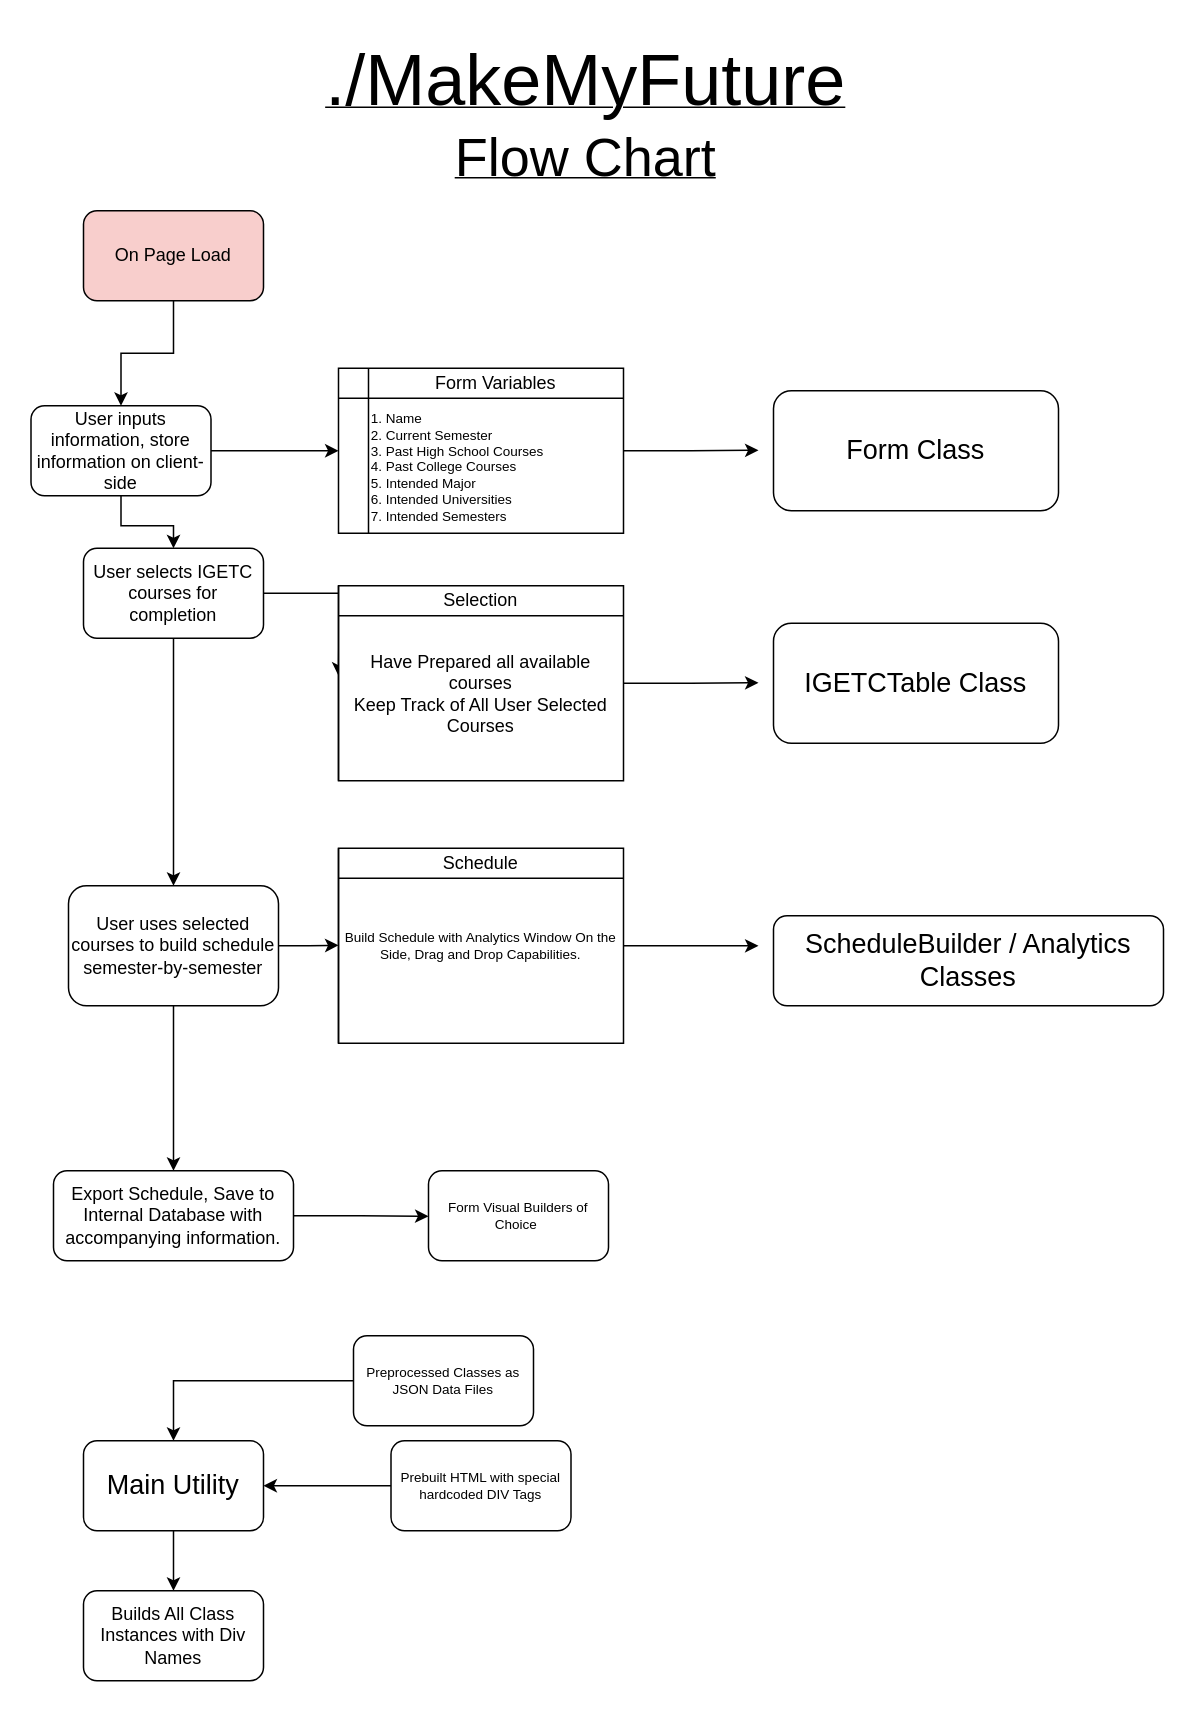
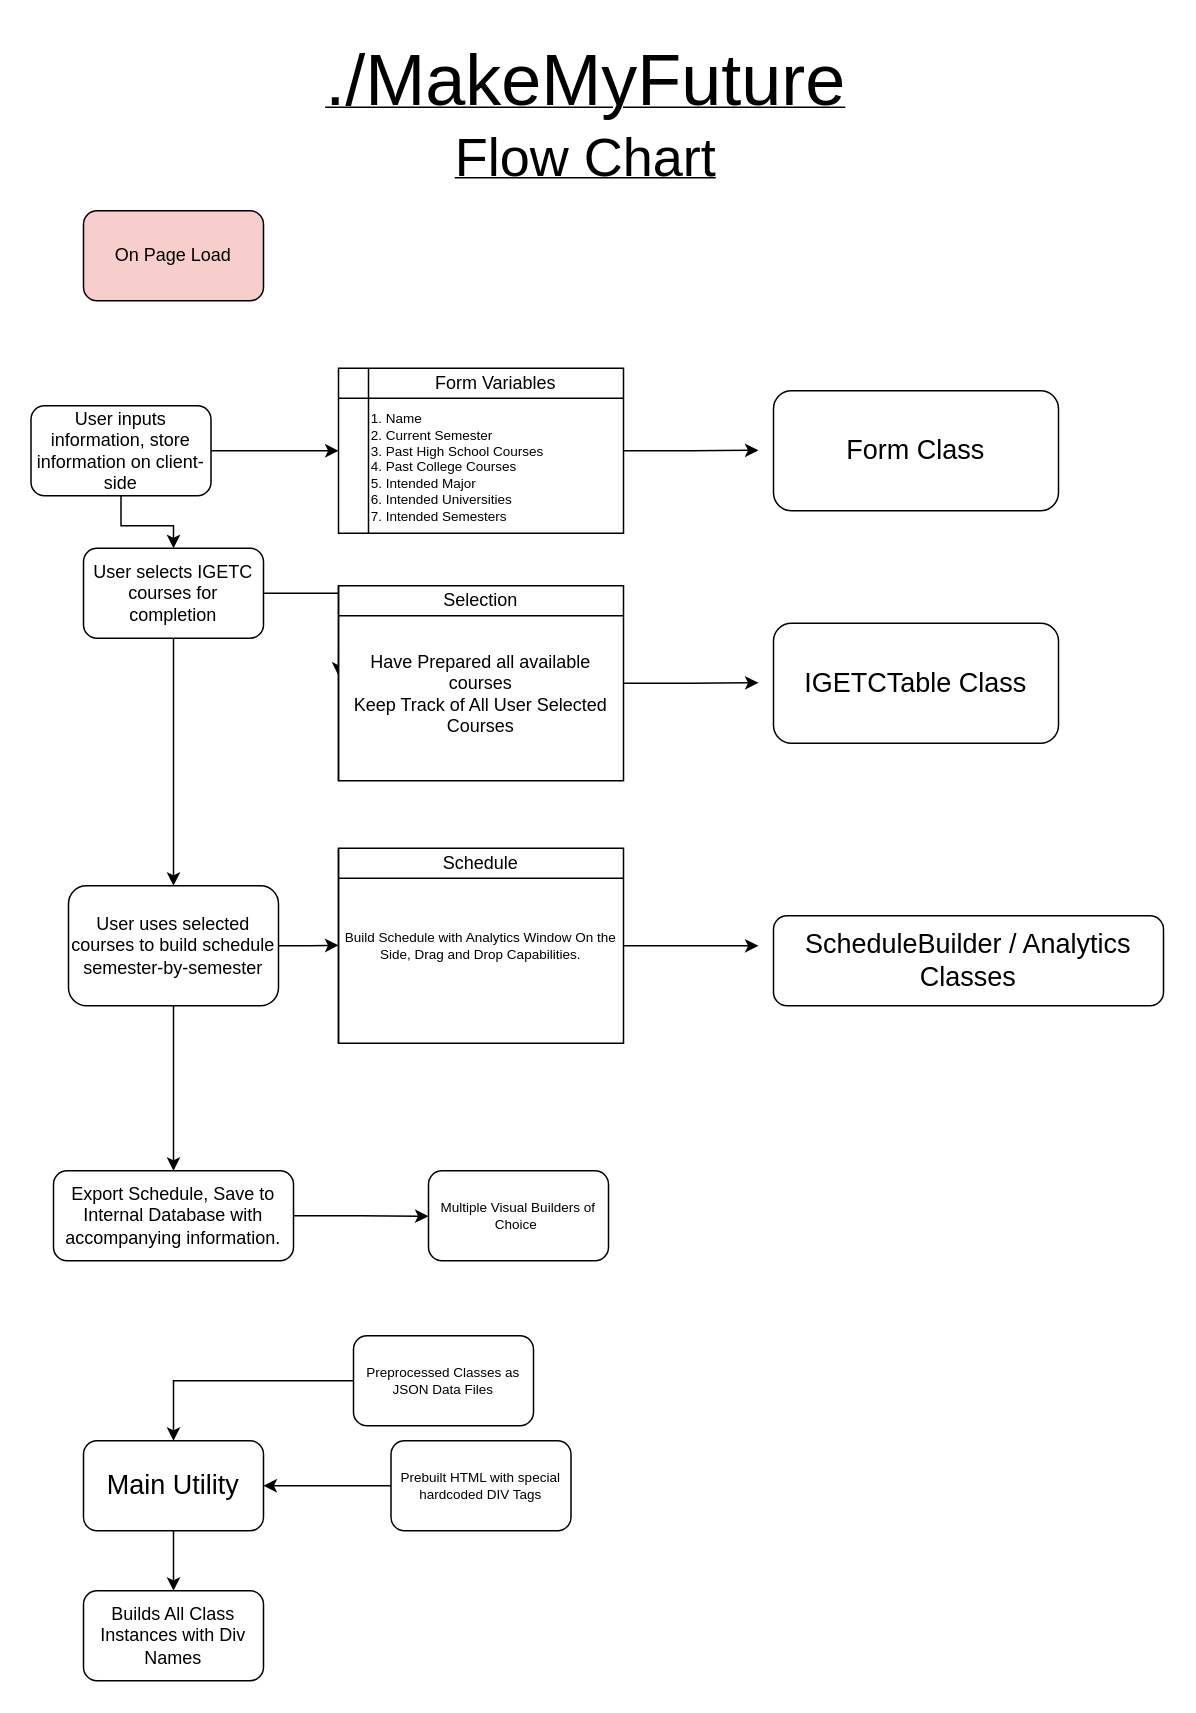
edge "On Page Load" -> "User inputs information, store information on client-side": removed
node "Form Visual Builders of Choice": label "Form Visual Builders of Choice" -> "Multiple Visual Builders of Choice"
